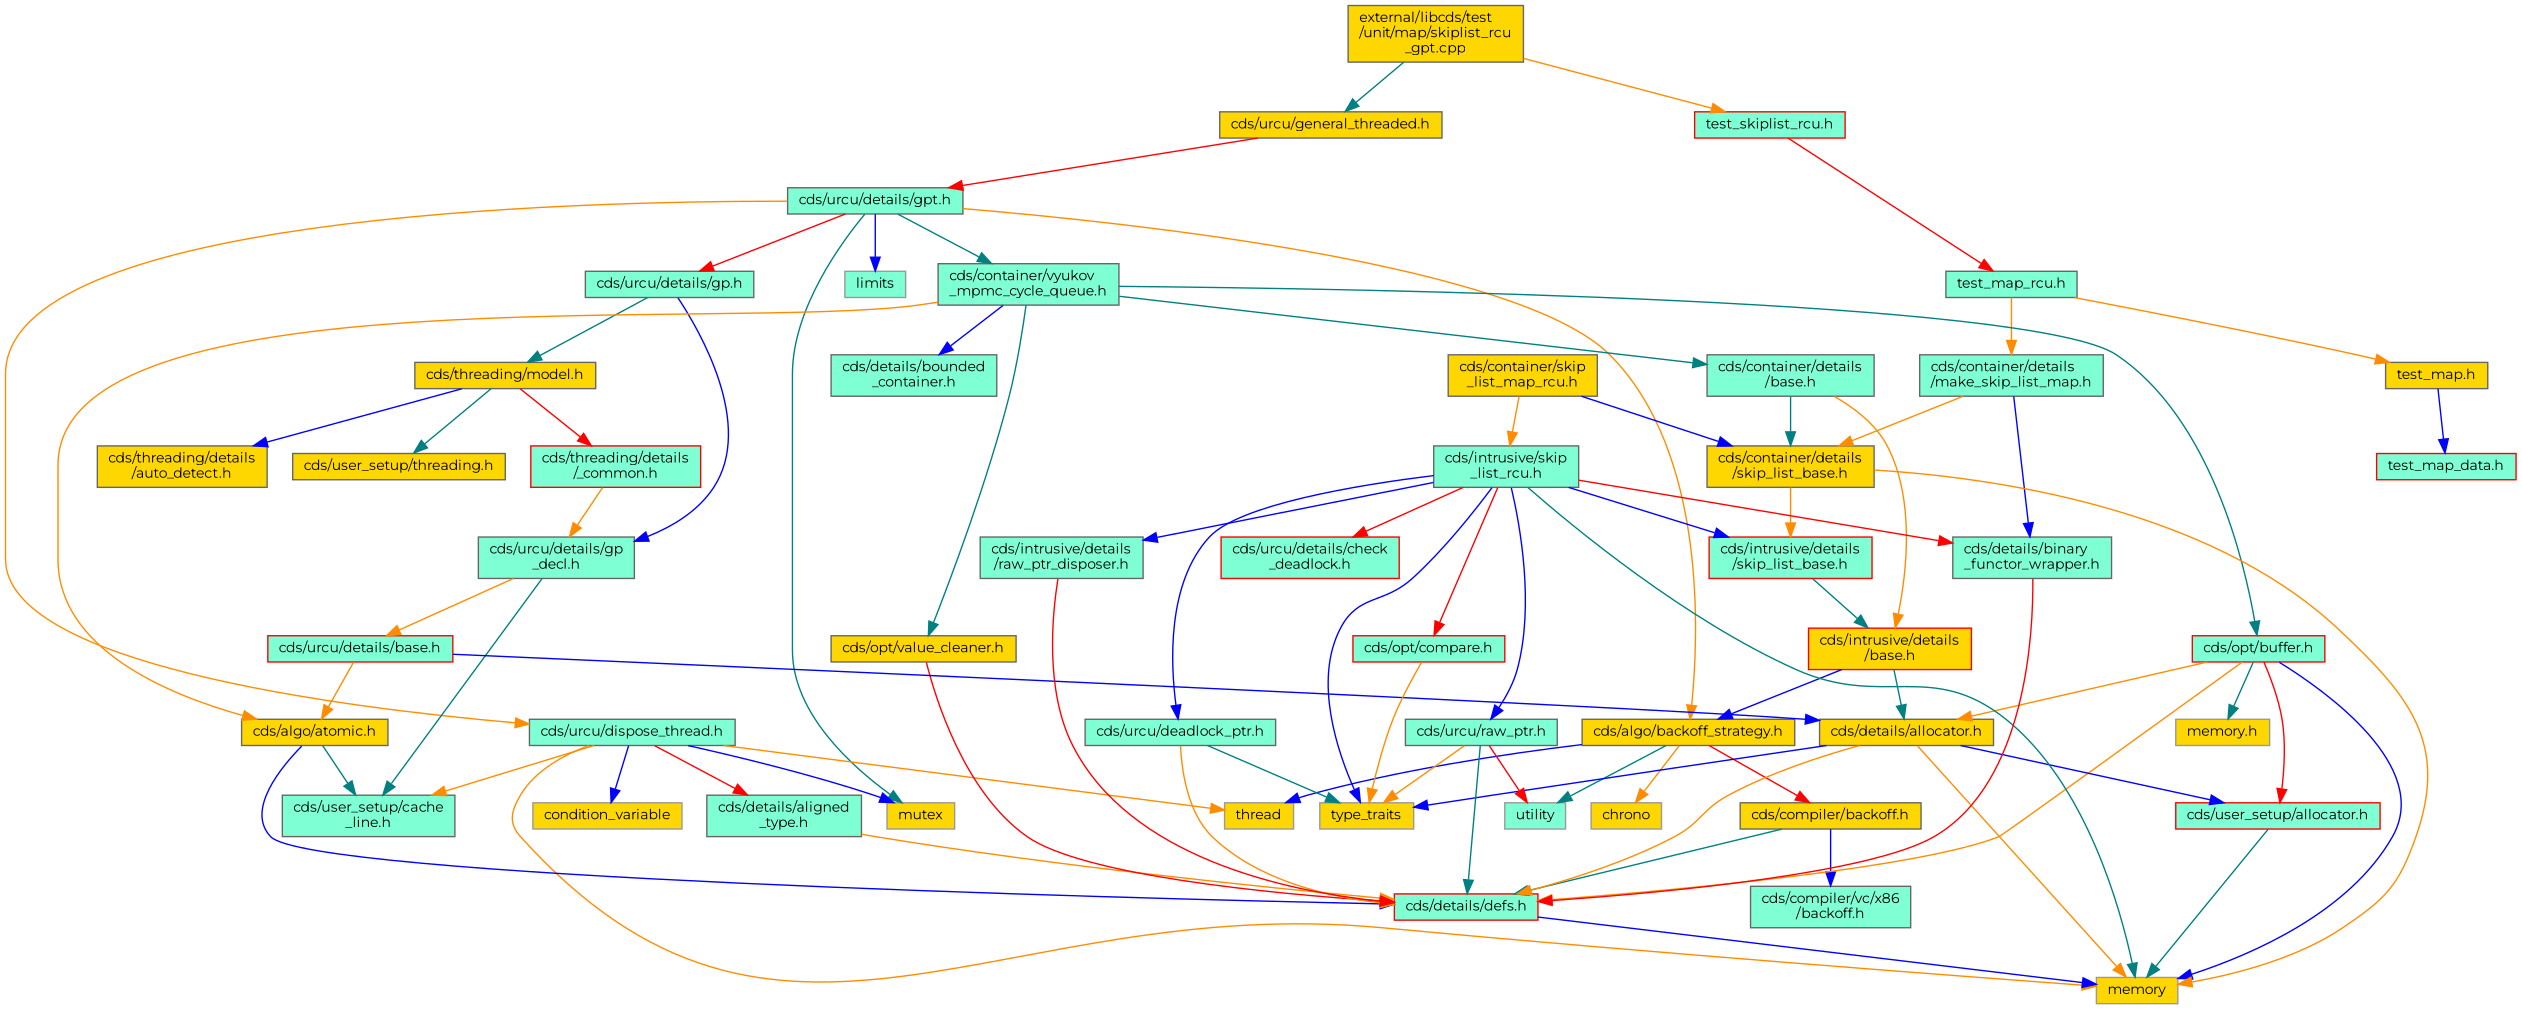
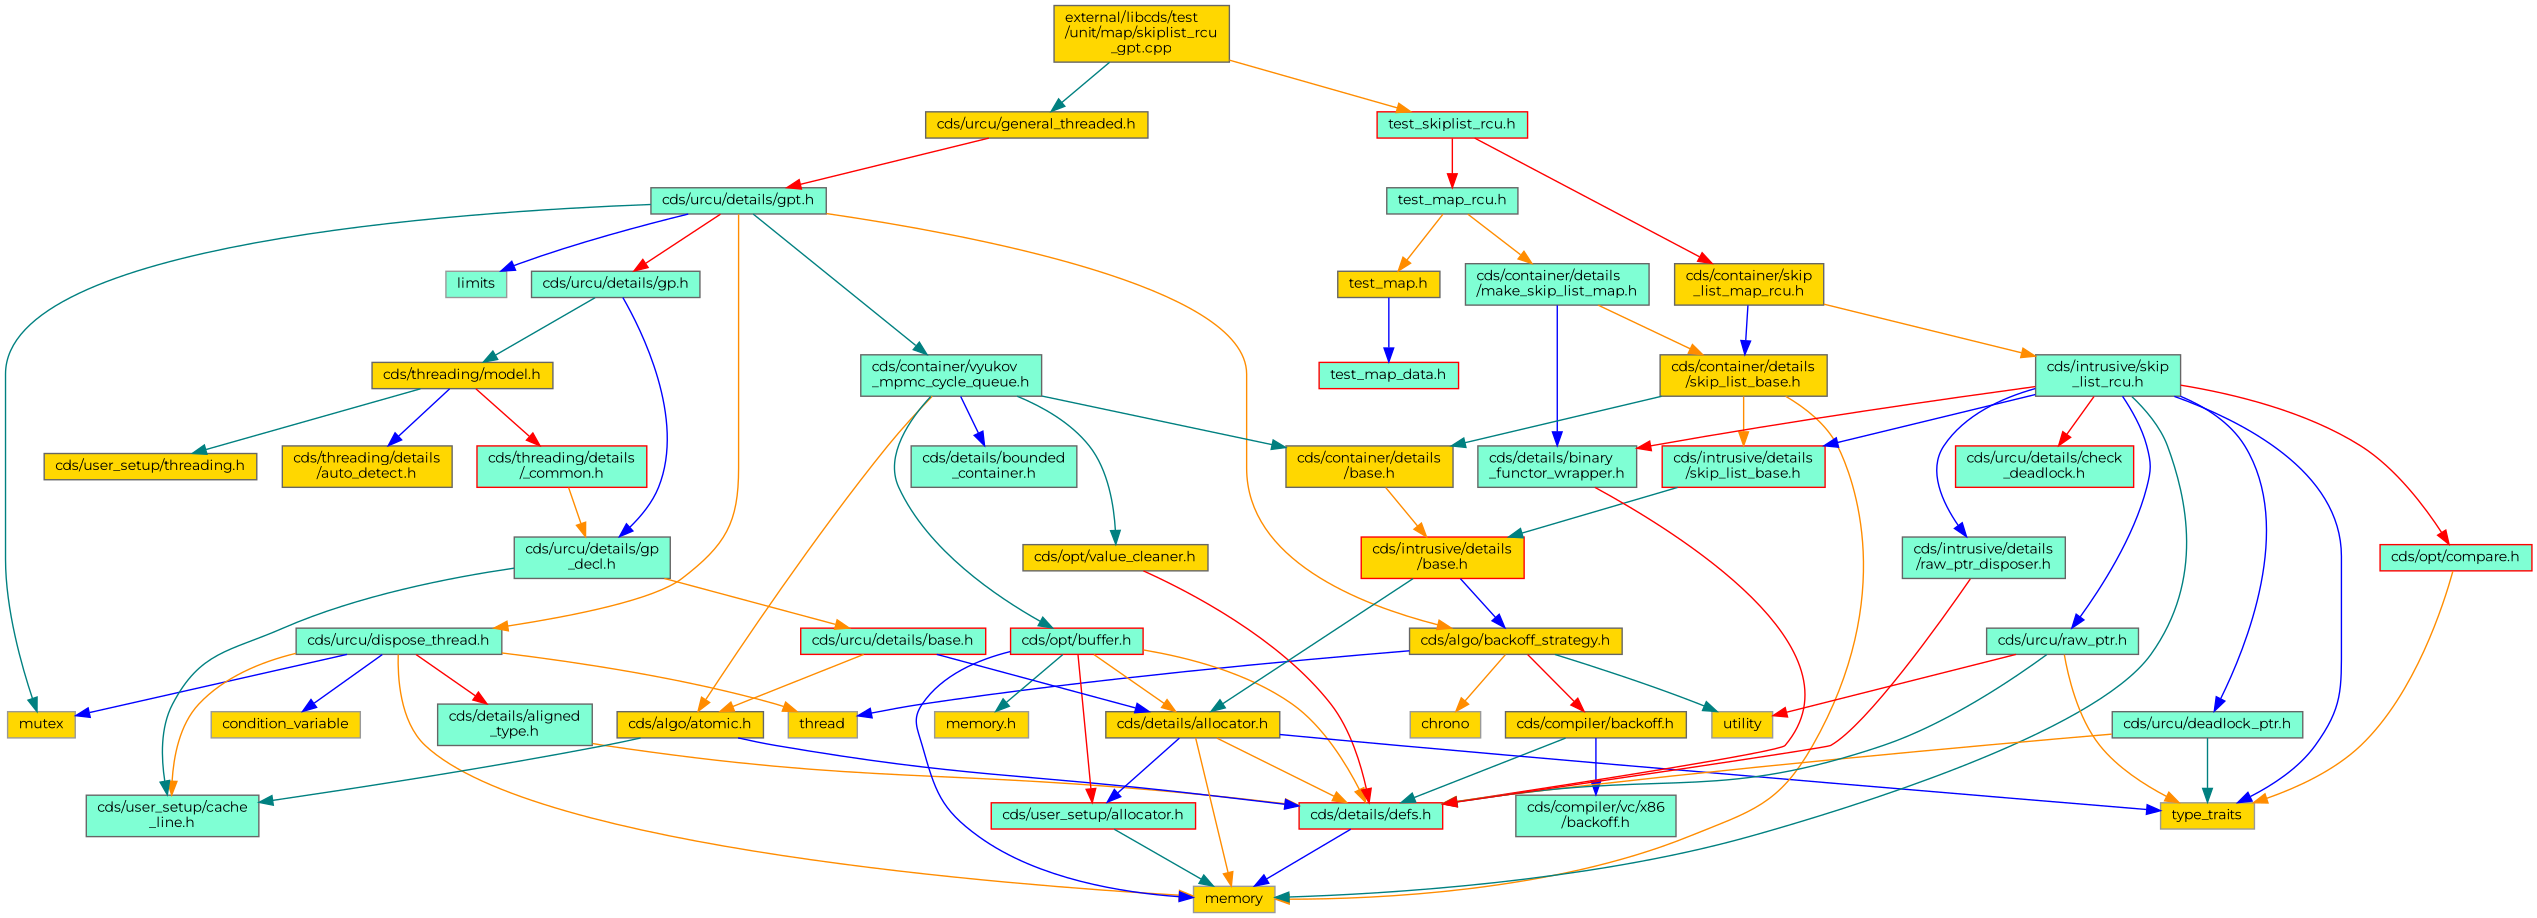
edge "test_skiplist_rcu.h" -> "cds/container/skip _list_map_rcu.h": added
node "cds/container/details /base.h": fillcolor aquamarine -> gold
edge "cds/container/details /base.h" -> "cds/container/details /skip_list_base.h": reversed
node "utility": fillcolor aquamarine -> gold
